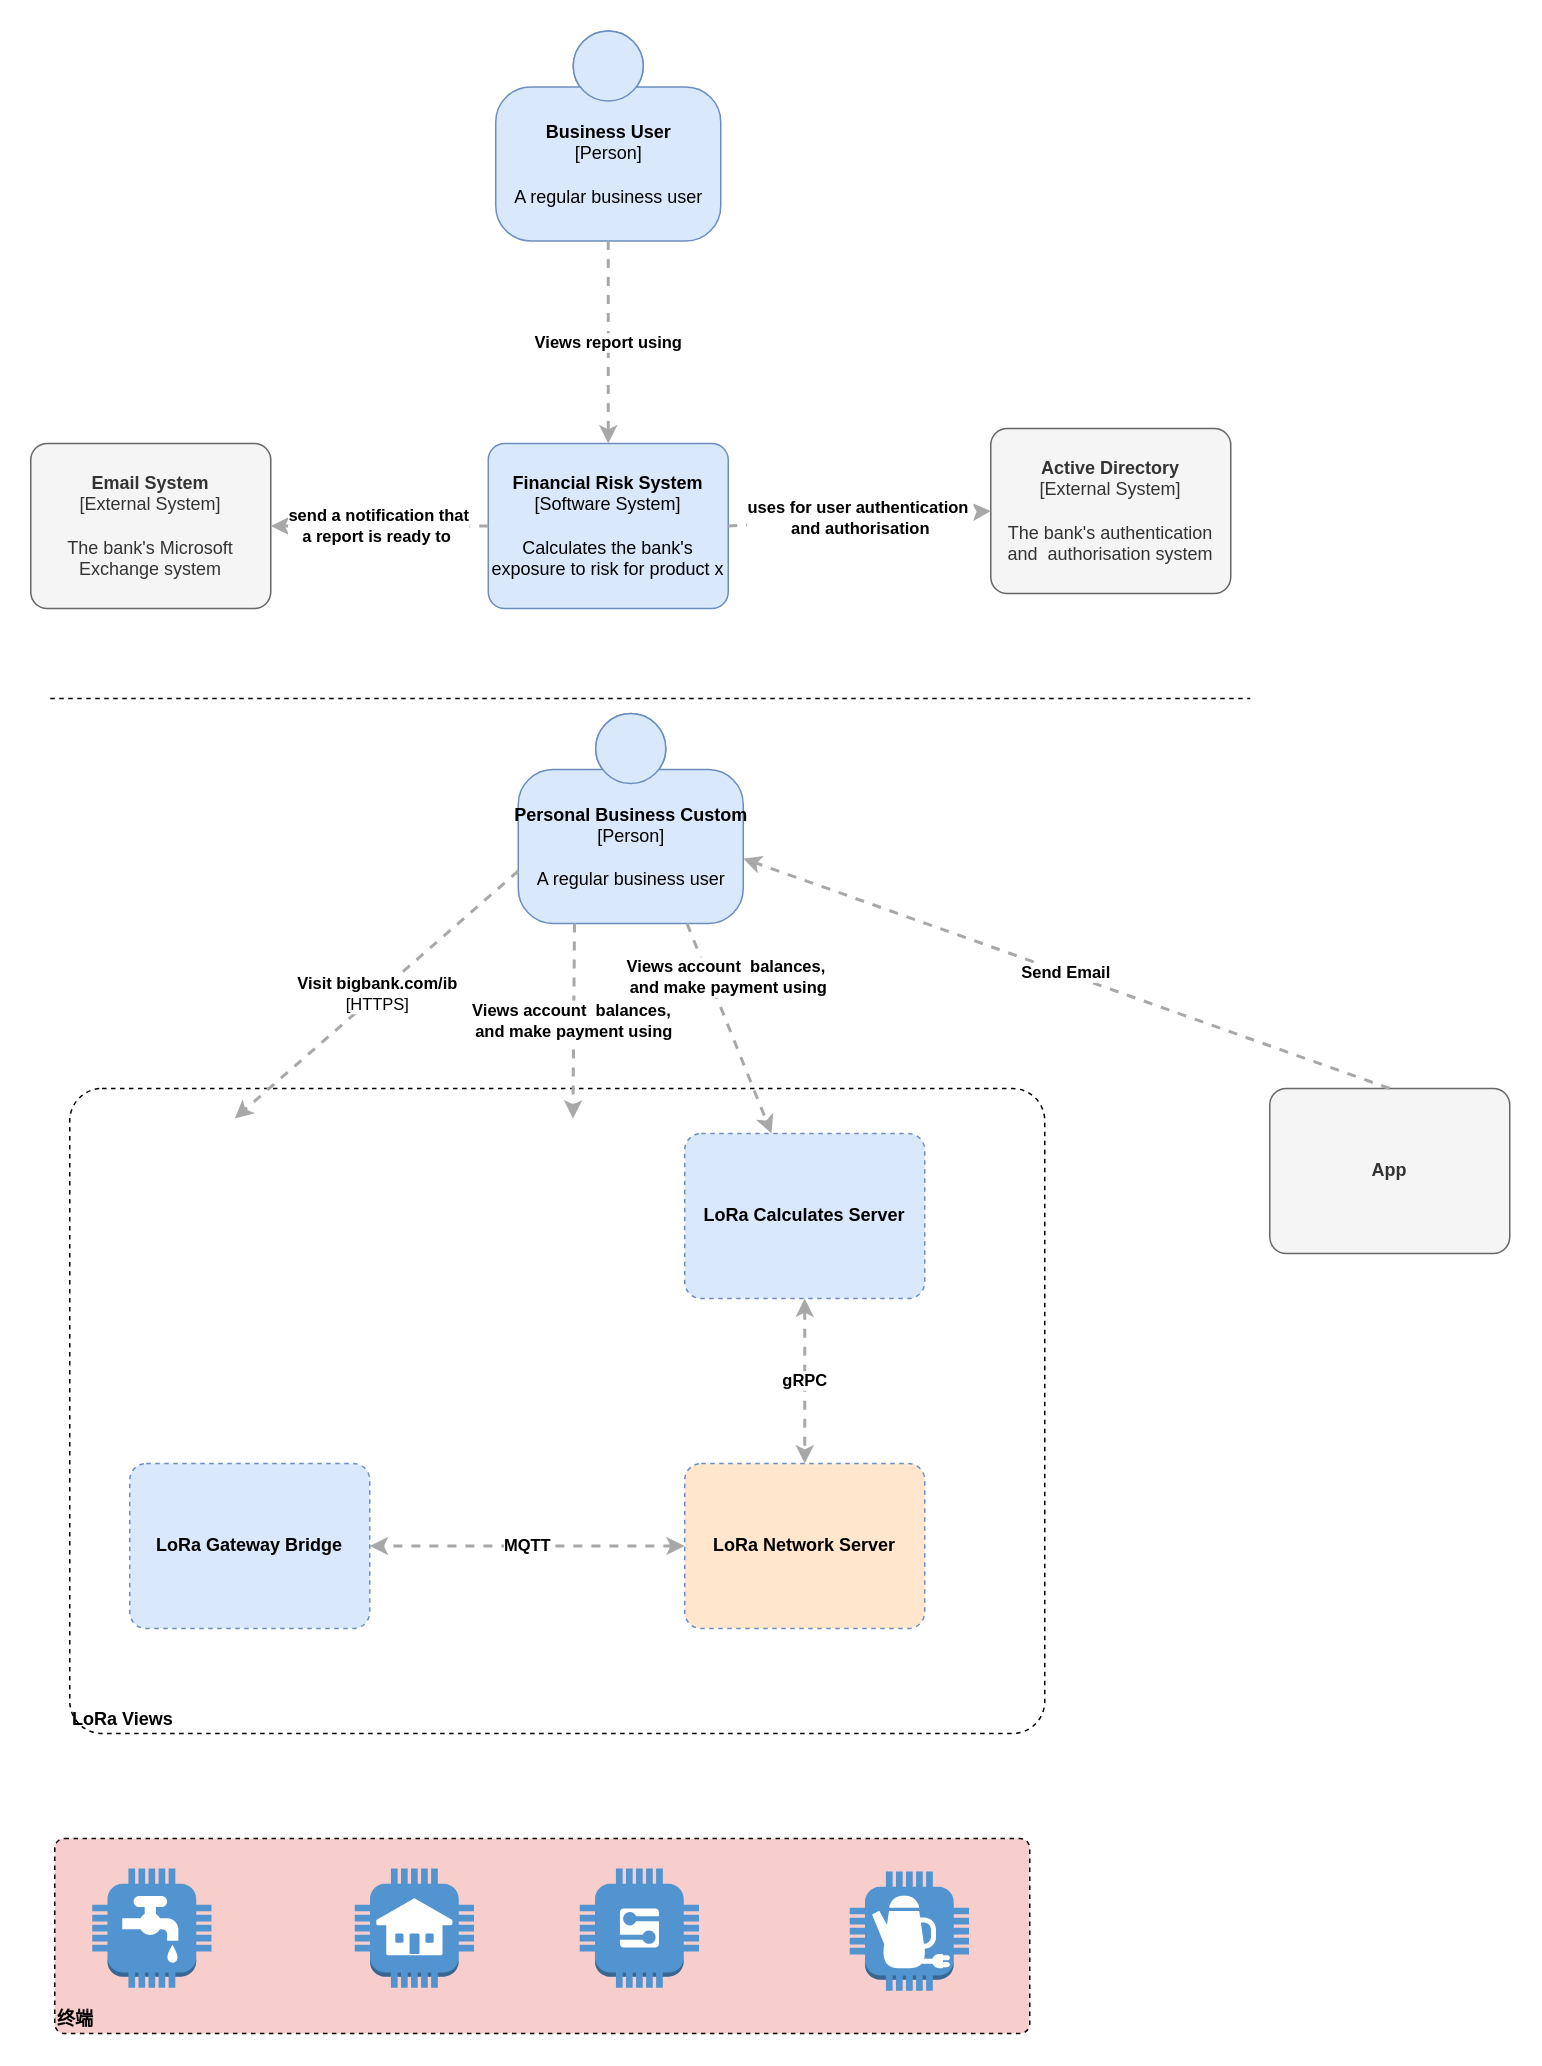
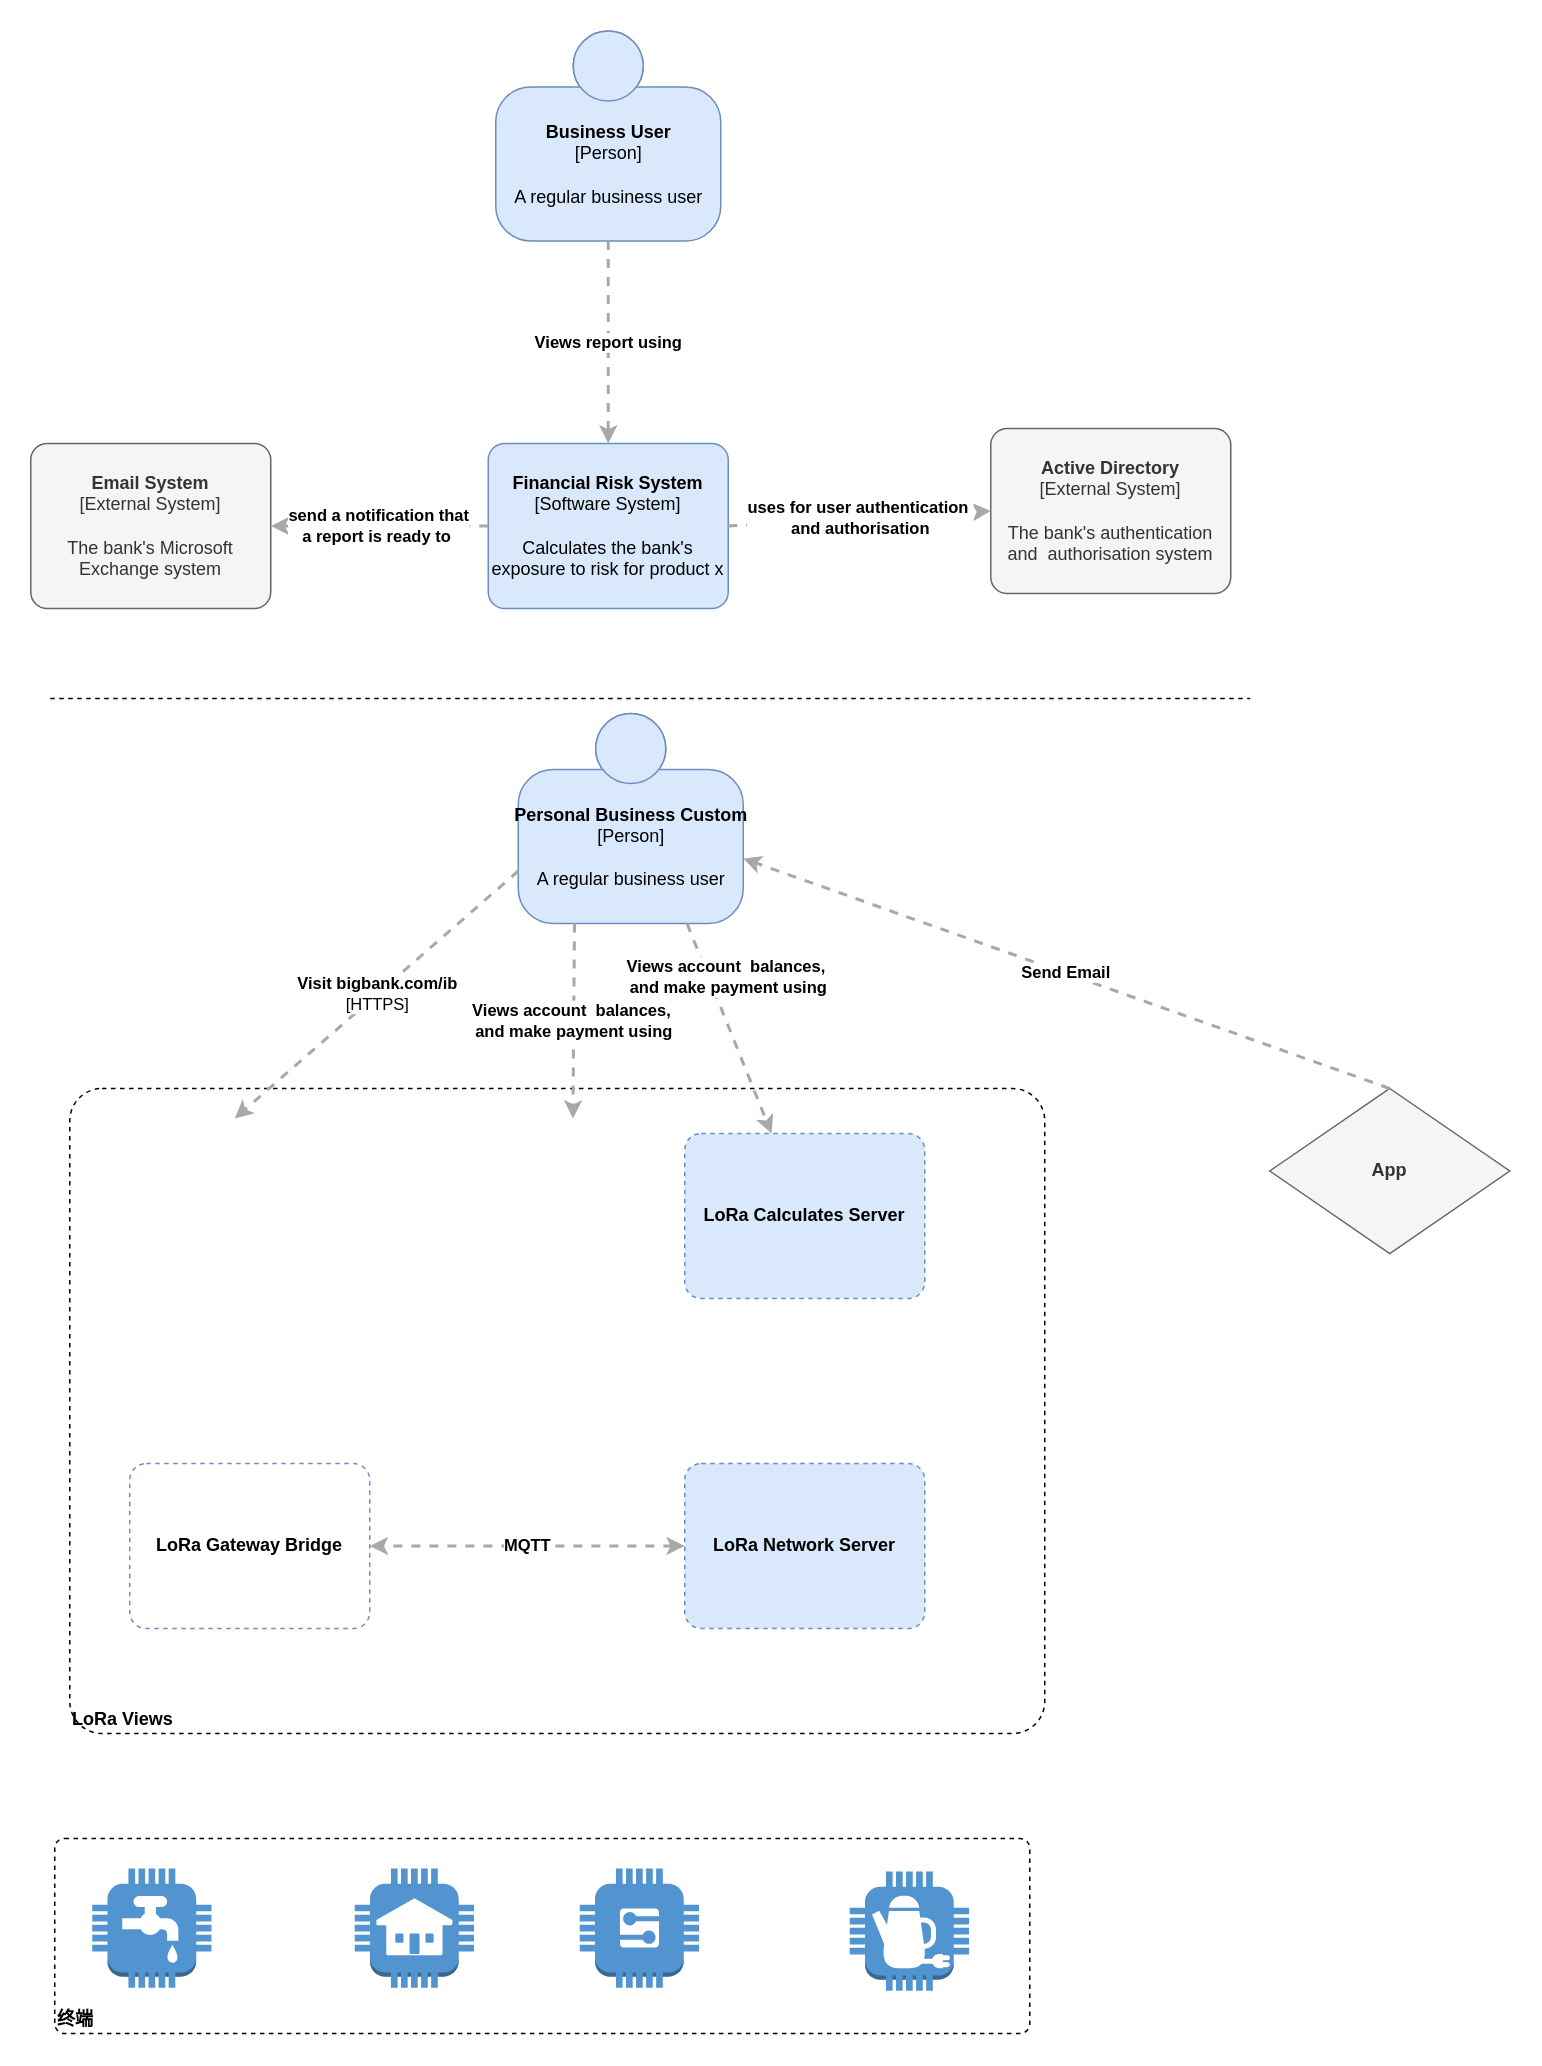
node "App": shape rounded rectangle -> diamond
edge "LoRa Calculates Server" -- "LoRa Network Server": removed, label "gRPC"
node "LoRa Gateway Bridge": fillcolor #dae8fc -> #ffffff
node "LoRa Network Server": fillcolor #ffe6cc -> #dae8fc
node "终端": fillcolor #f8cecc -> #ffffff
